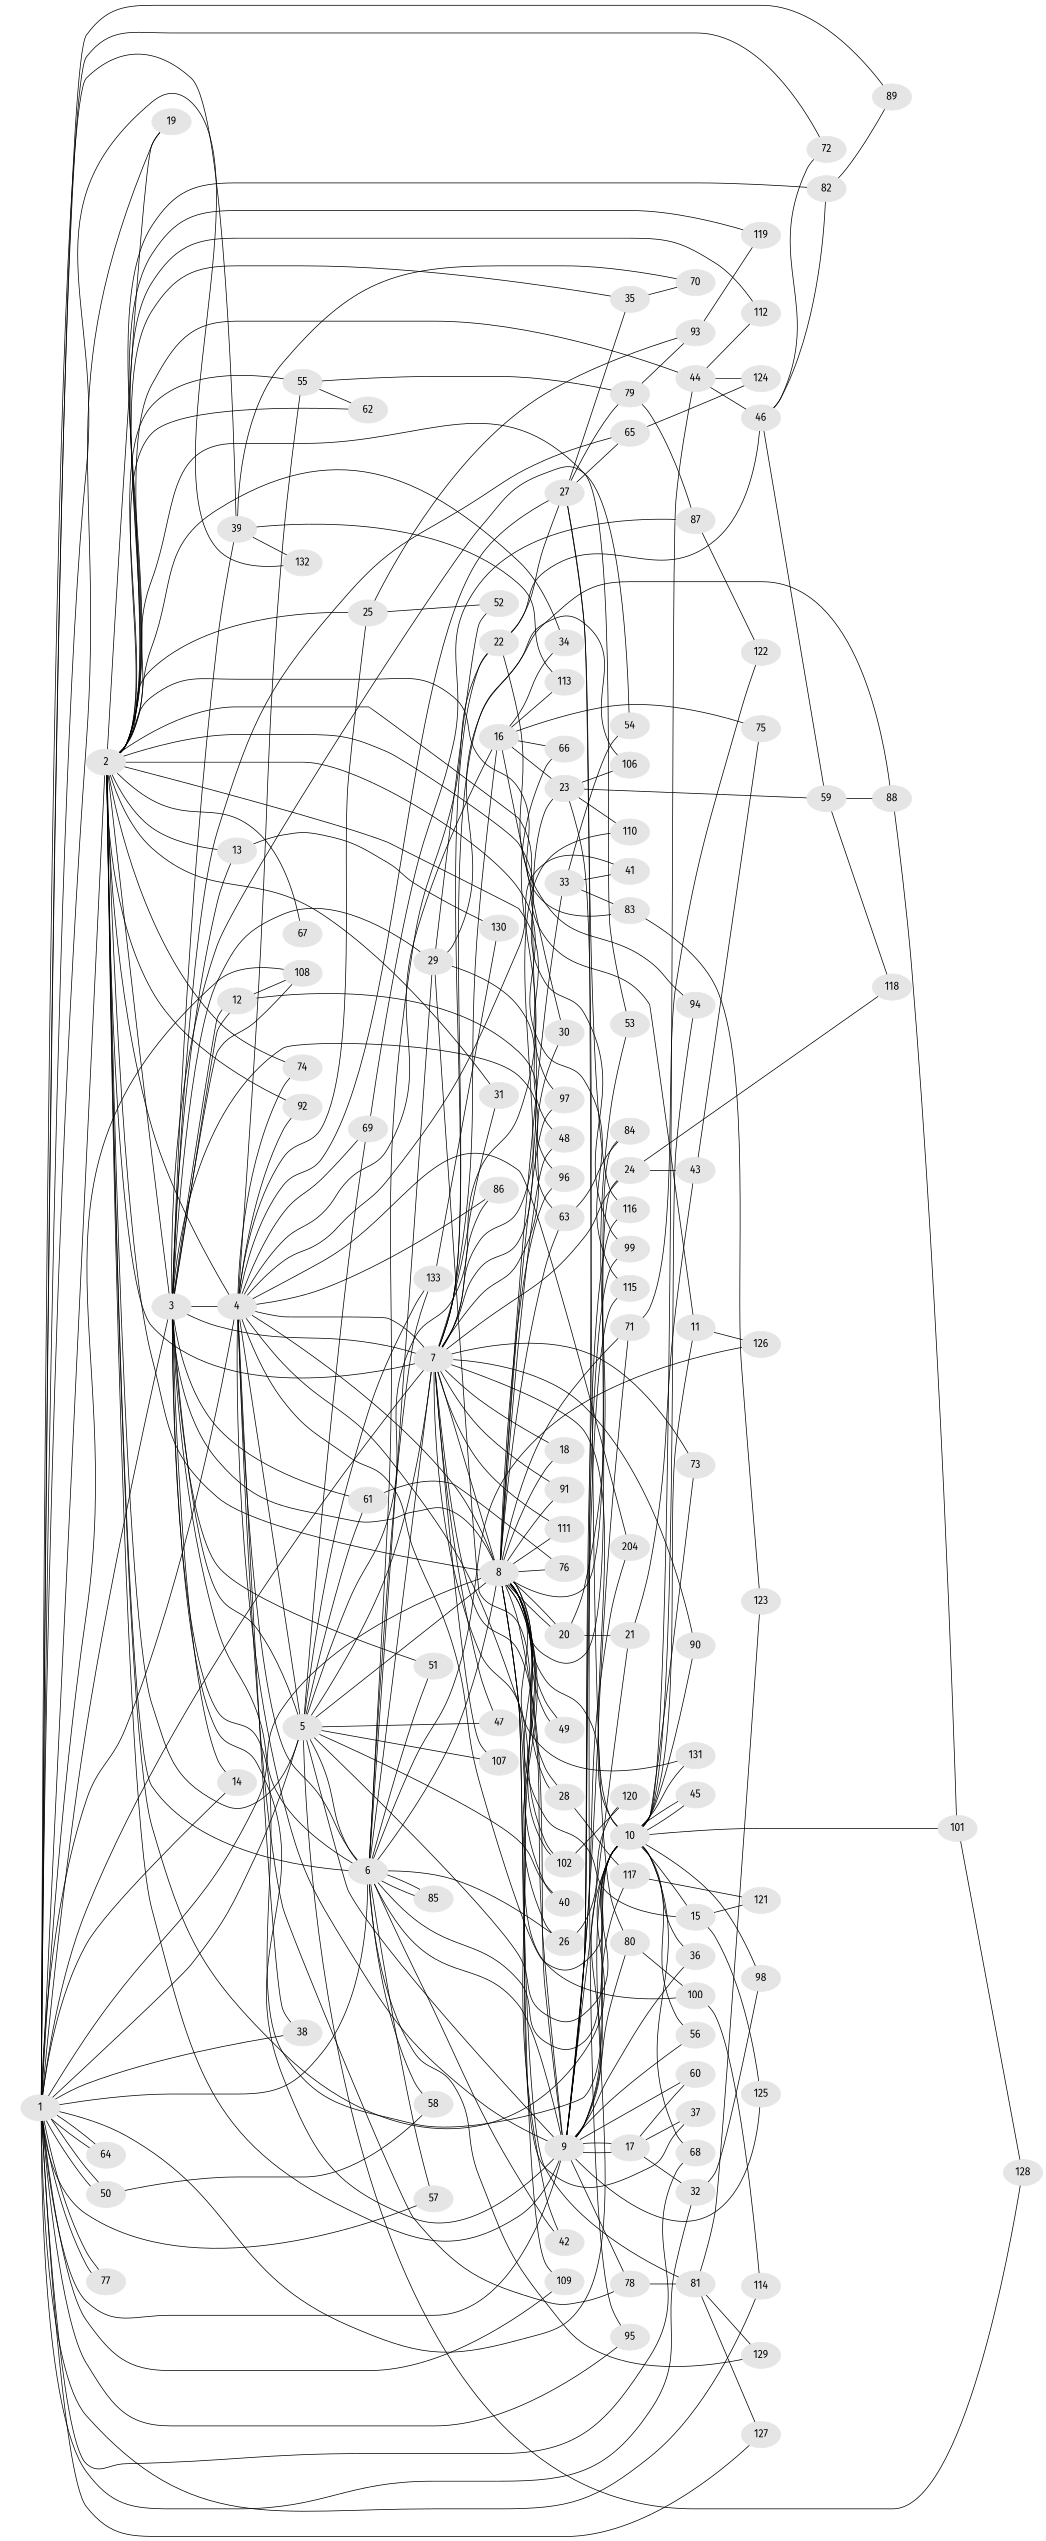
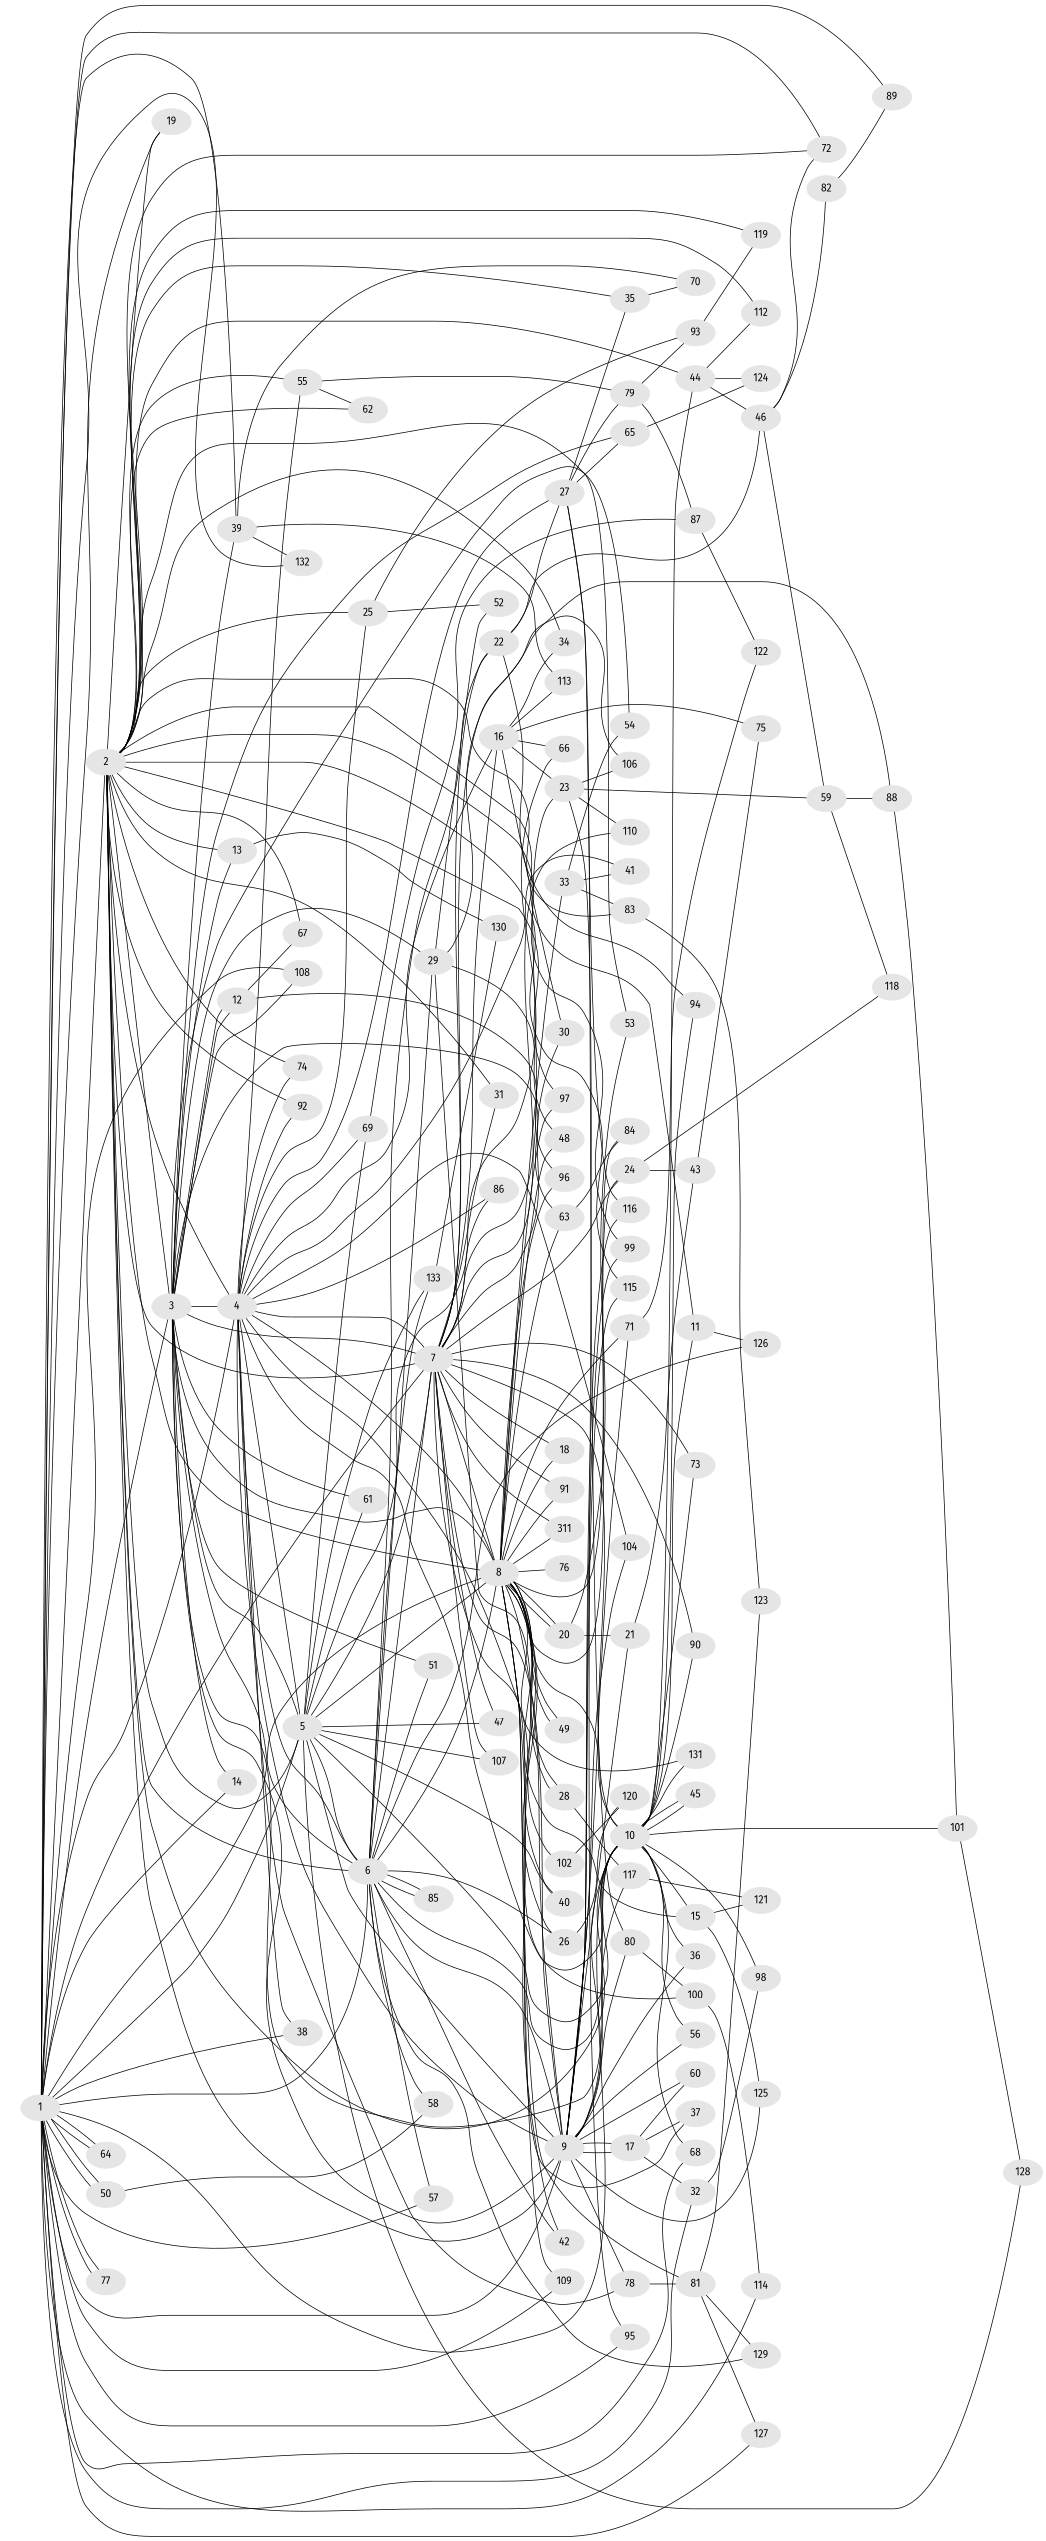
edge "82" -- "2": now "72" -- "2"
edge "108" -- "12": now "67" -- "12"
edge "61" -- "76": removed
node "111": label "111" -> "311"
node "204": label "204" -> "104"
edge "8" -- "102": removed
